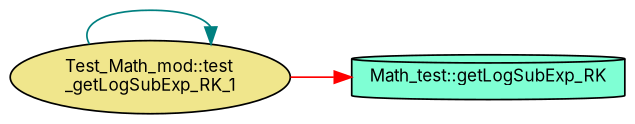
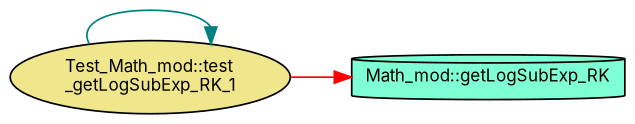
node "Math_test::getLogSubExp_RK": label "Math_test::getLogSubExp_RK" -> "Math_mod::getLogSubExp_RK"
